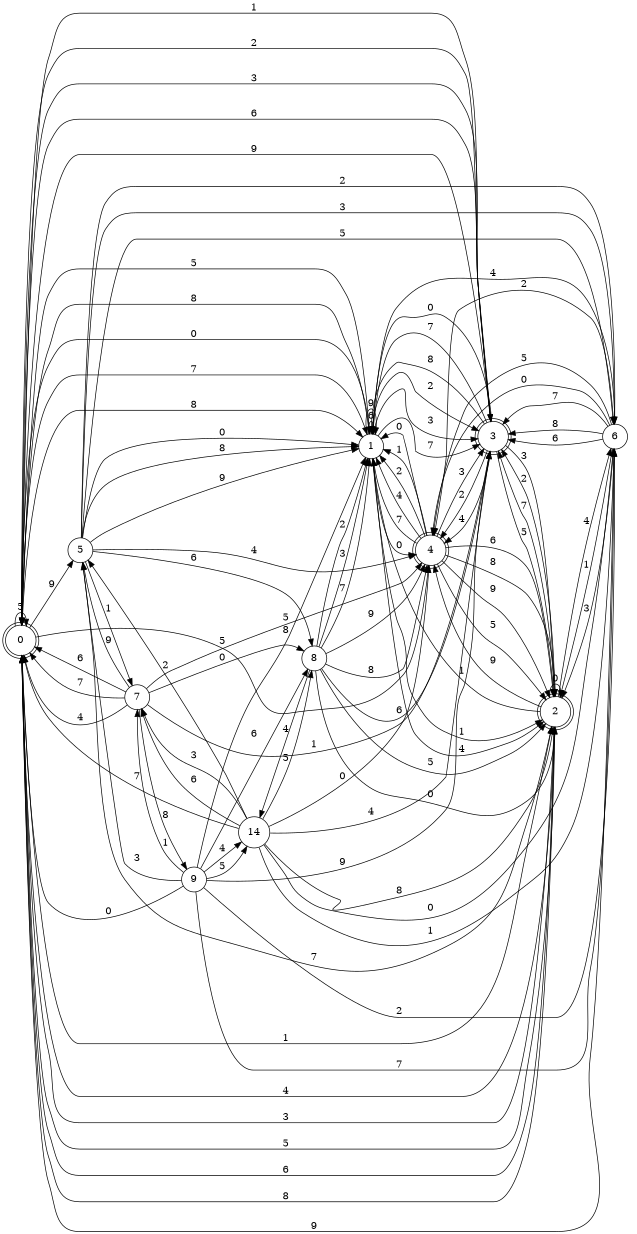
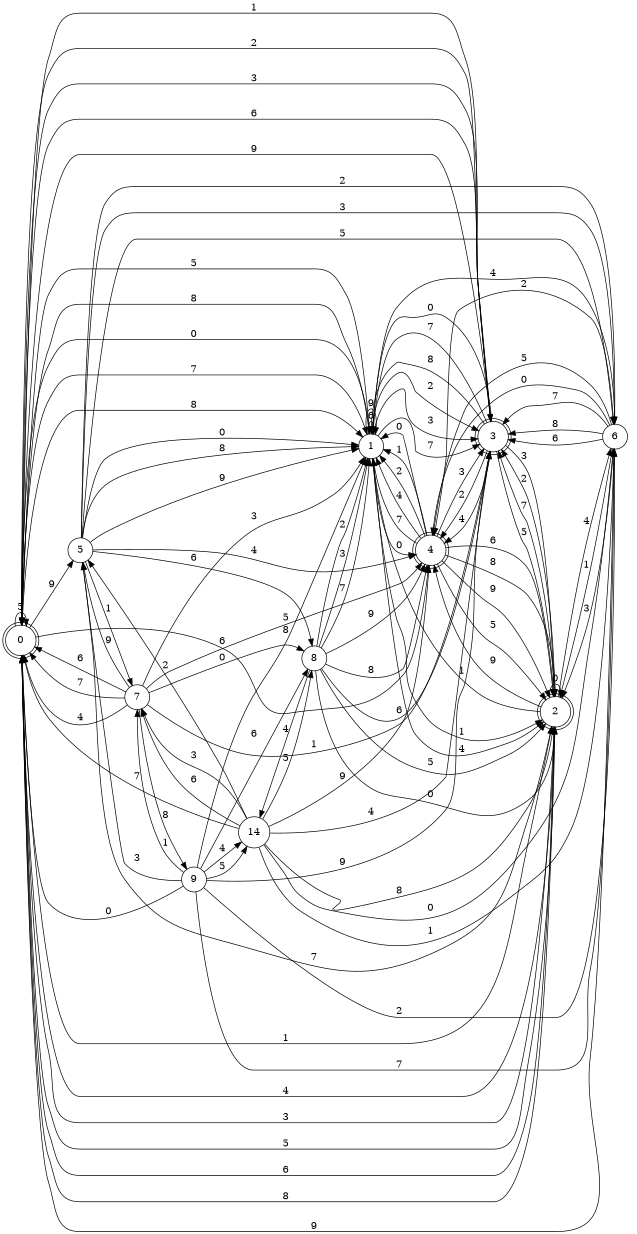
edge "7" -> "1": added, label "3"
edge "0" -> "4": label "5" -> "6"
edge "14" -> "4": label "0" -> "9"
